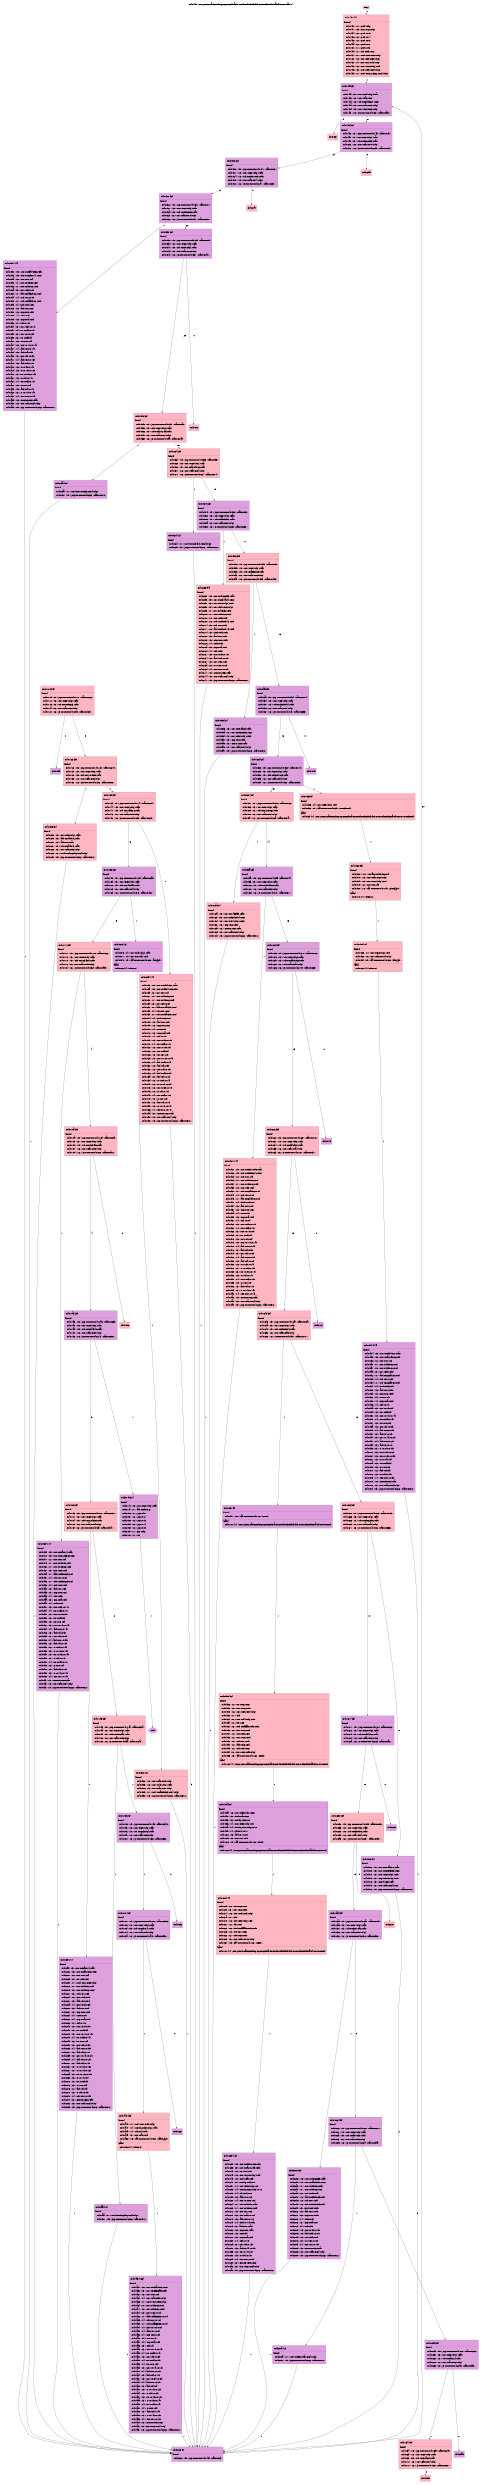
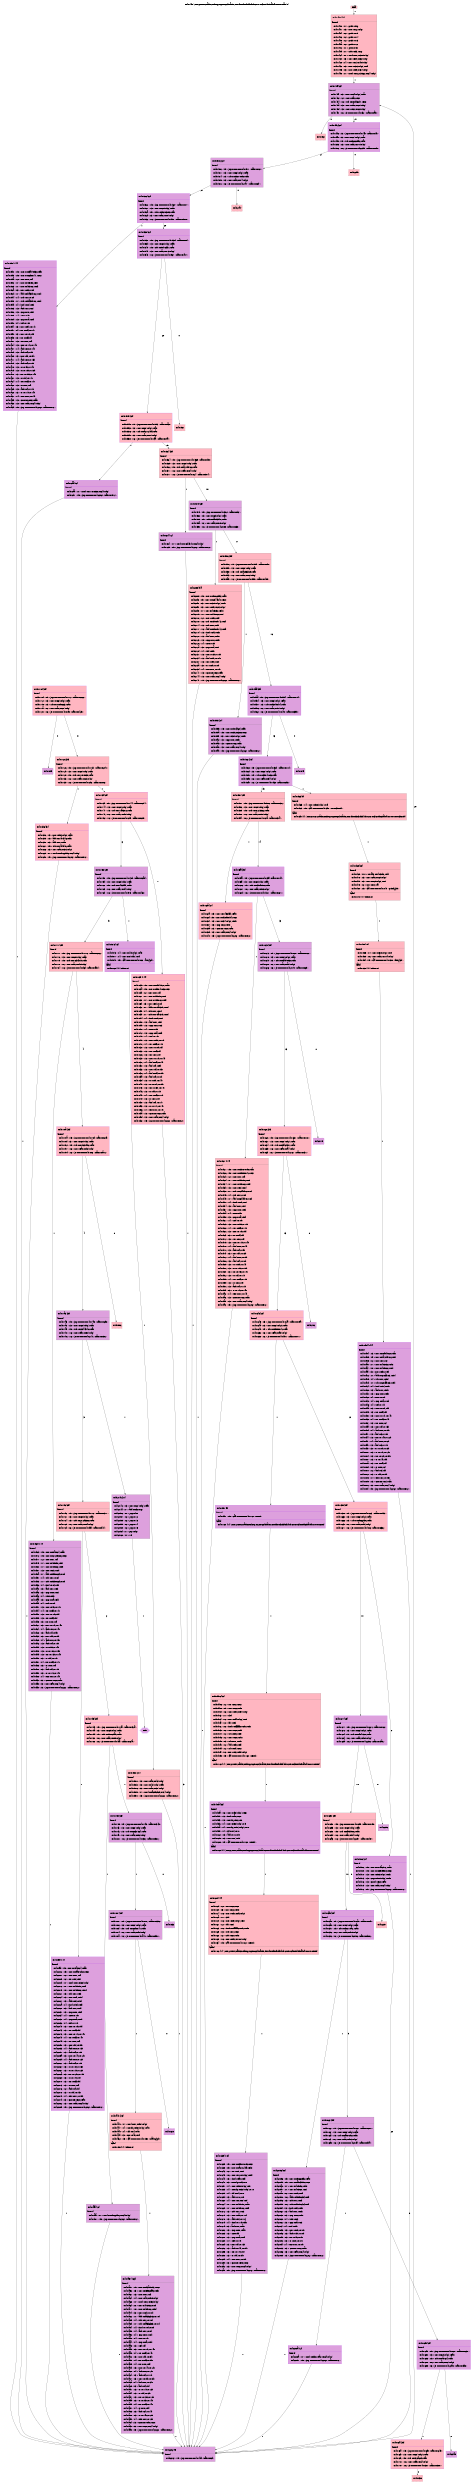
node "Entry": label "Entry" -> "Final"
edge "0x401b06 [27]" -> "0x4022c2 [5]": label " 2" -> " 20"
